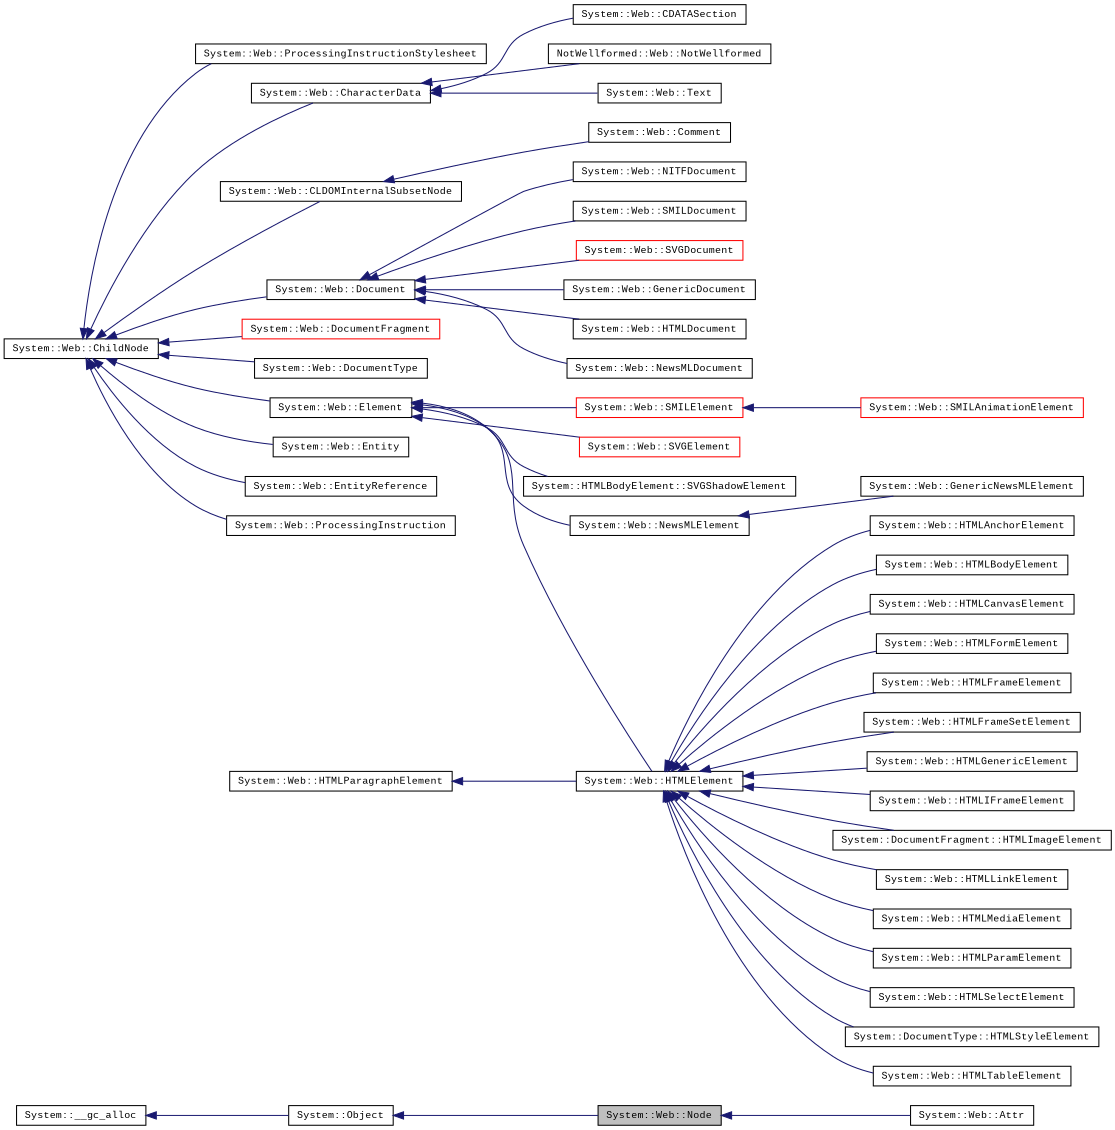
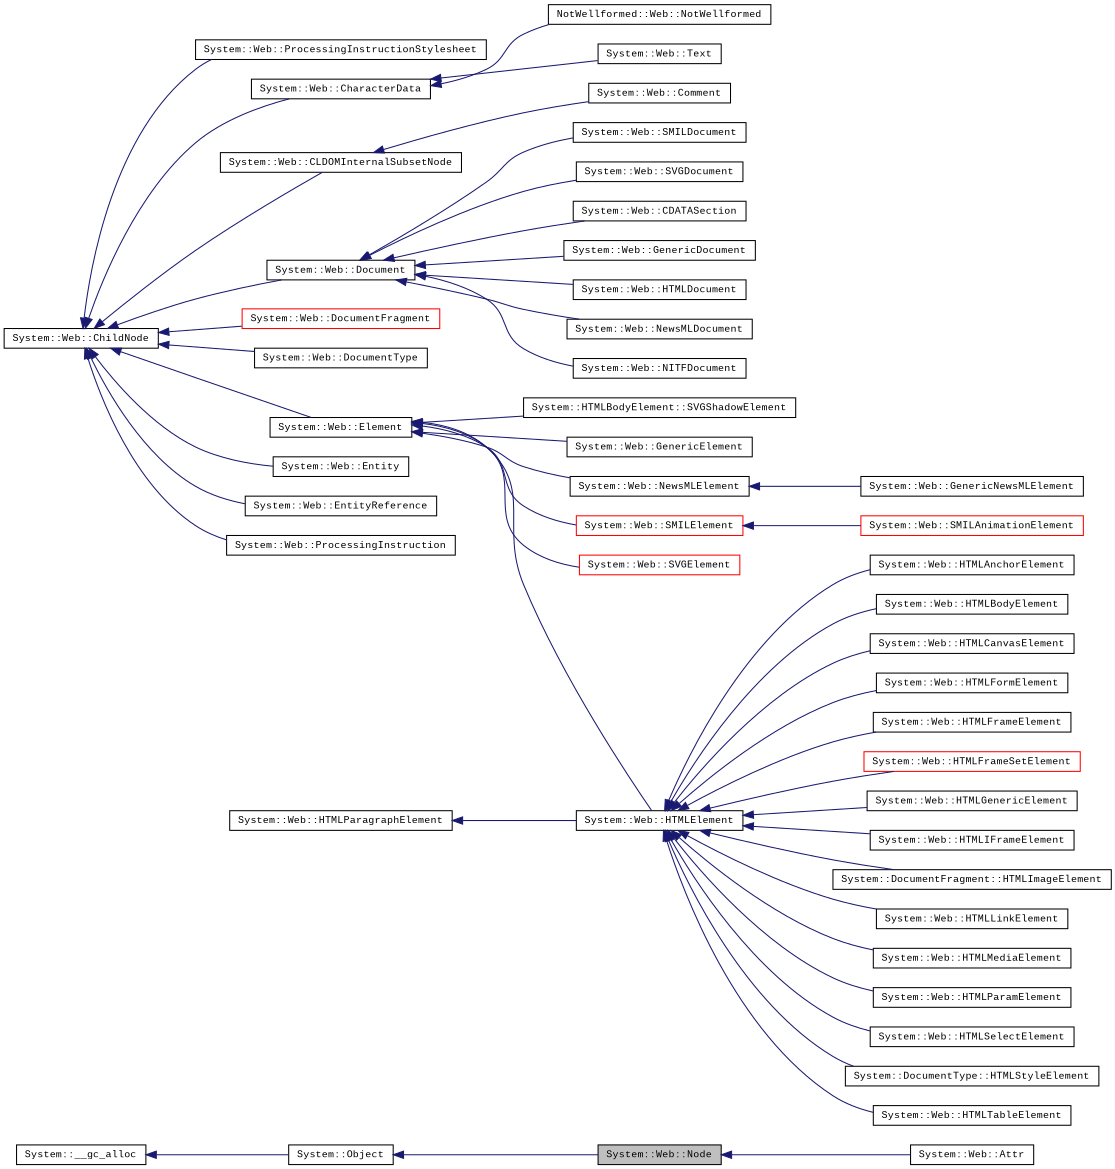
edge "System::Web::CDATASection" -> "System::Web::CharacterData": now "System::Web::CDATASection" -> "System::Web::Document"
node "System::Web::SVGDocument": color red -> black
node "System::Web::GenericElement": added
node "System::Web::HTMLFrameSetElement": color black -> red
